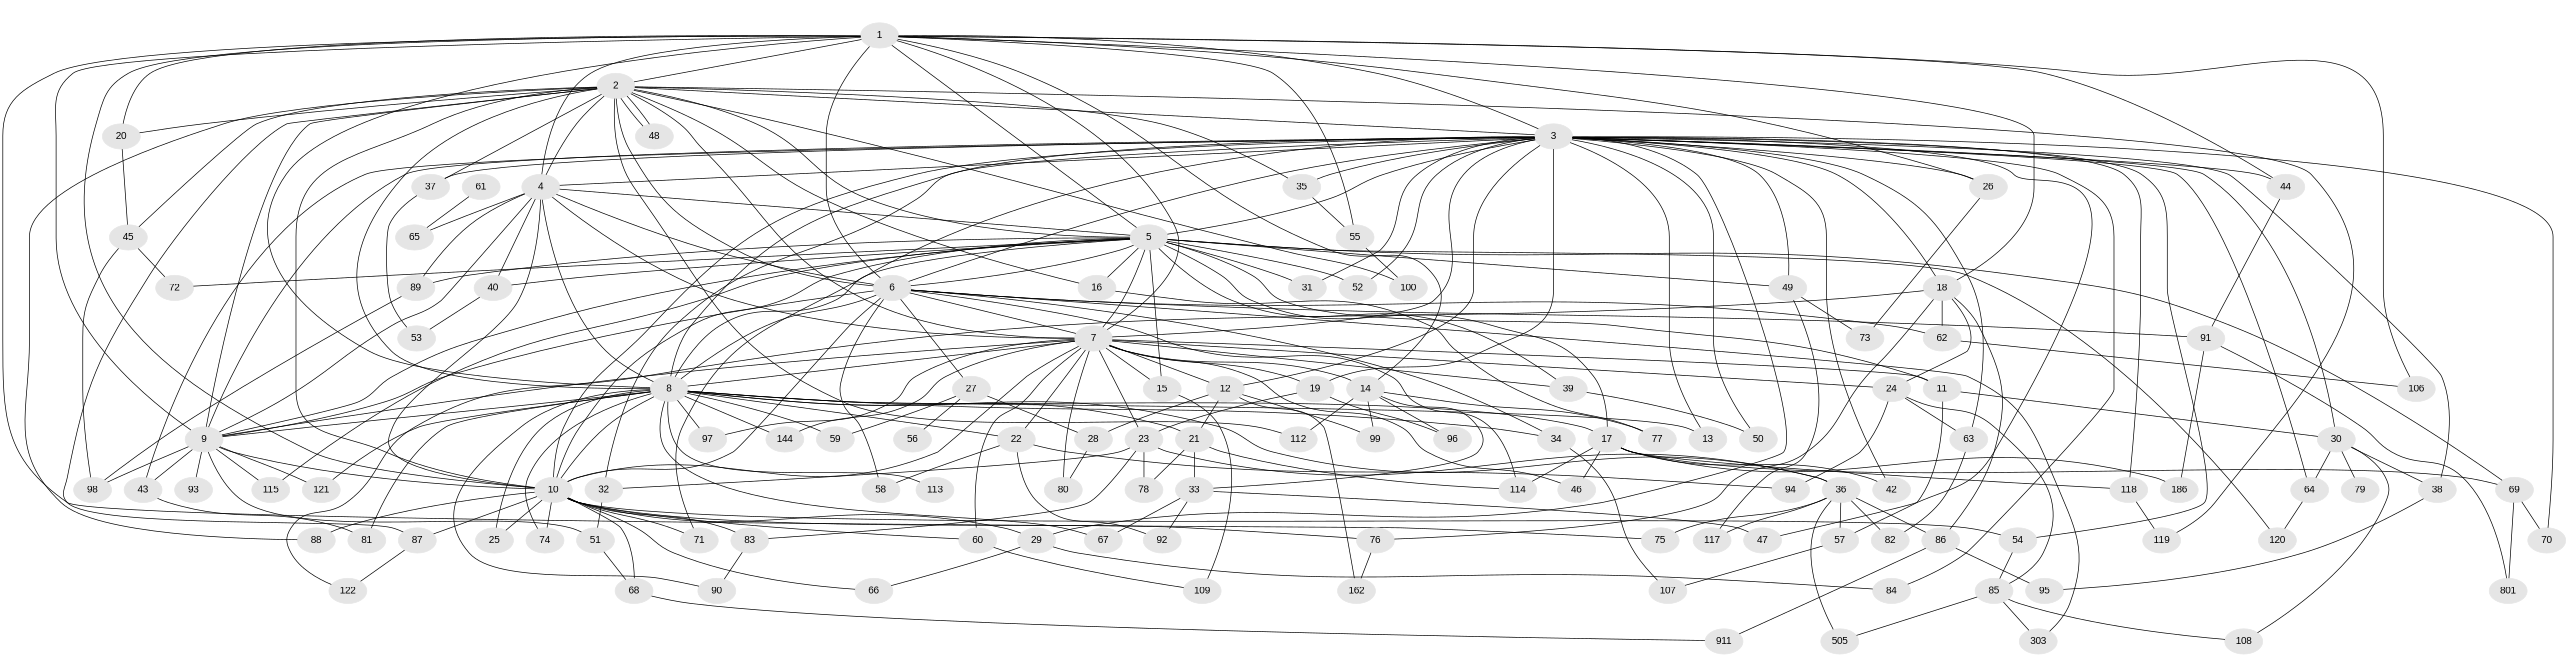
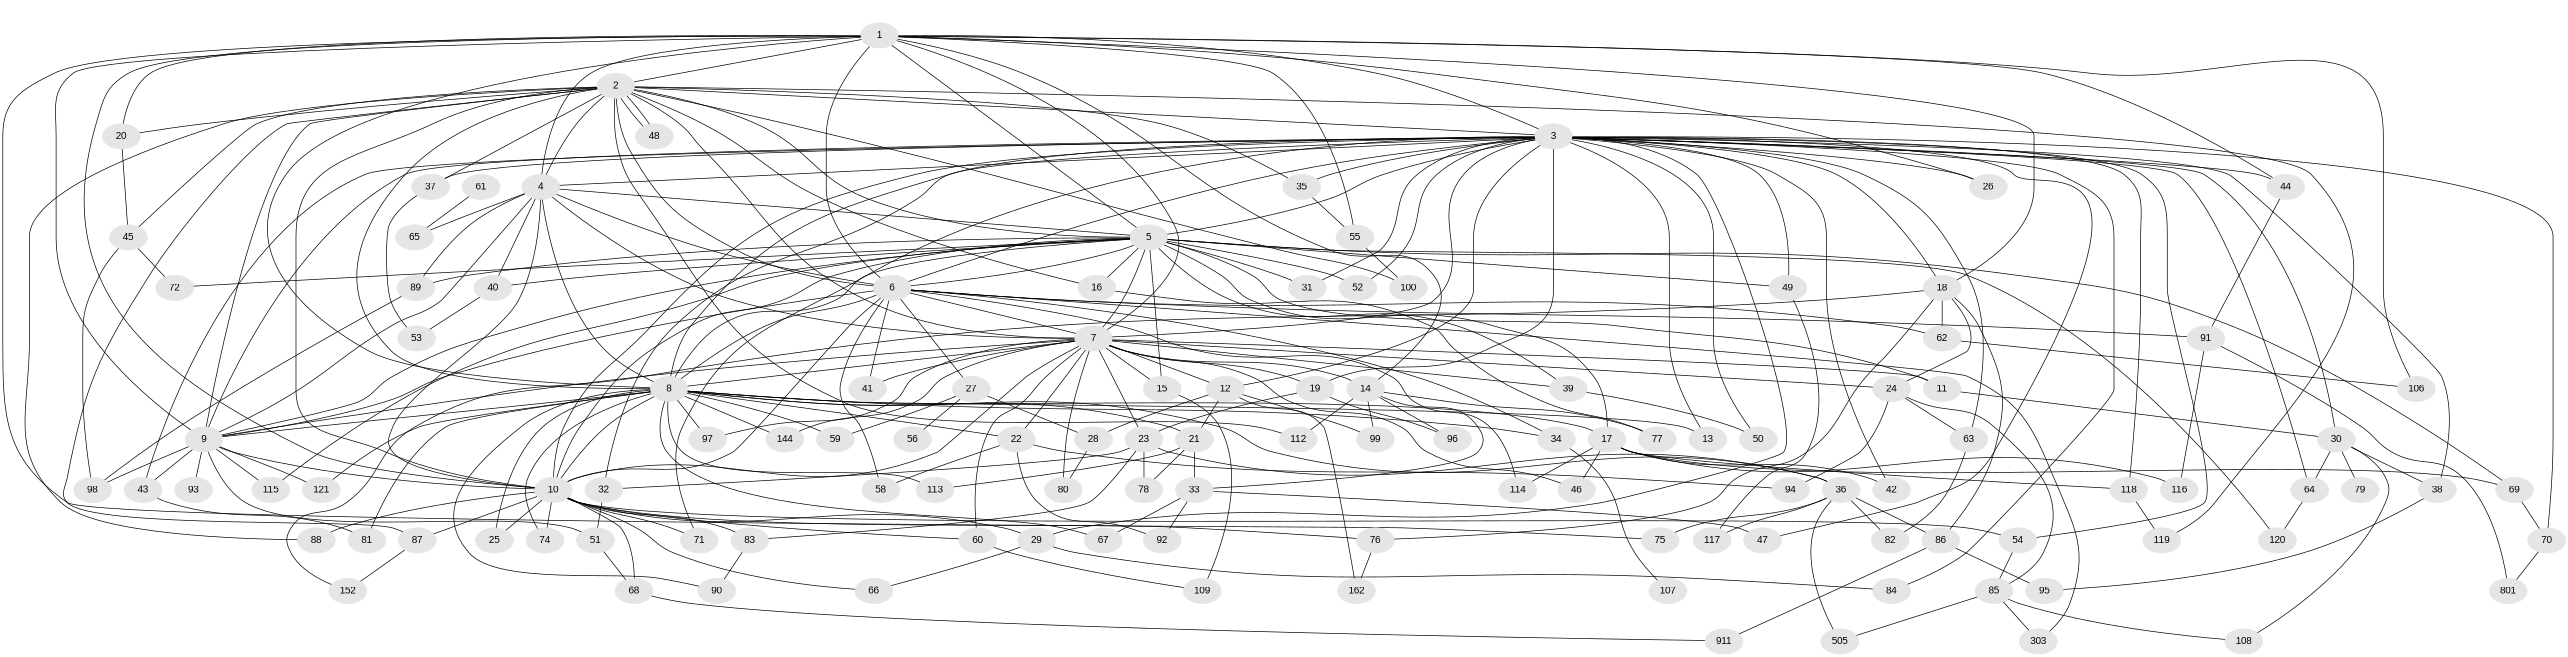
node "73": removed
node "41": added
edge "21" -- "114": now "21" -- "113"
node "186": label "186" -> "116"
node "57": removed
edge "69" -- "801": now "70" -- "801"
node "122": label "122" -> "152"
